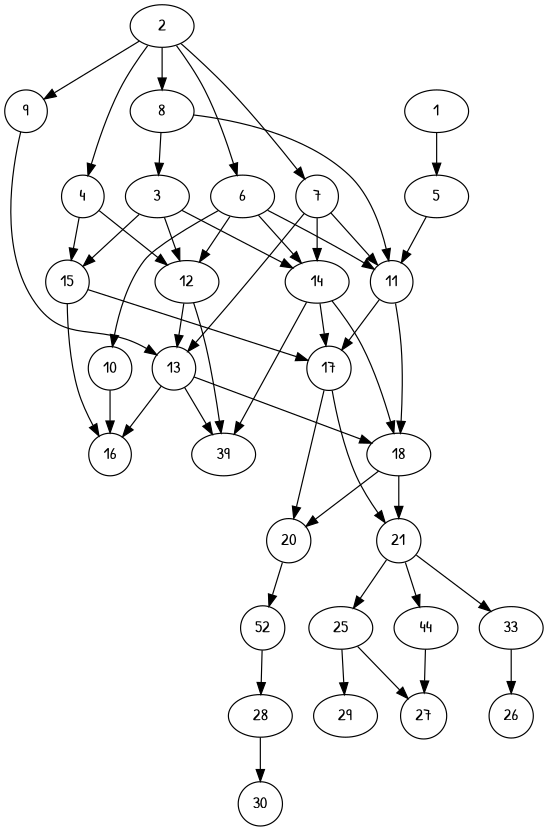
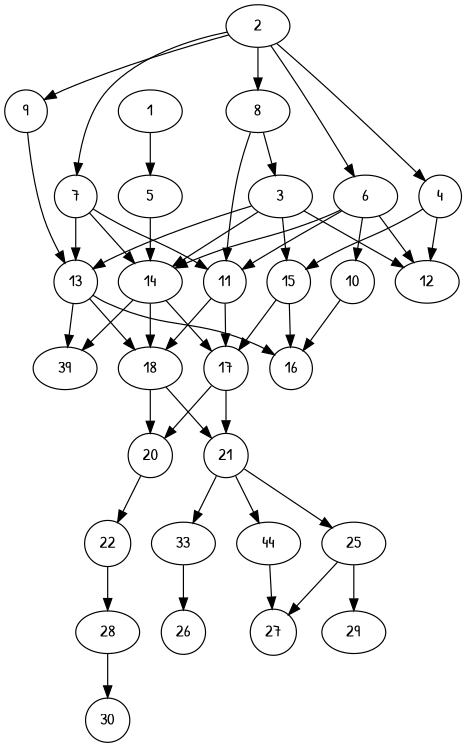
edge "5" -> "11": now "5" -> "14"
edge "12" -> "13": now "3" -> "13"
edge "12" -> "39": removed
node "52": label "52" -> "22"
